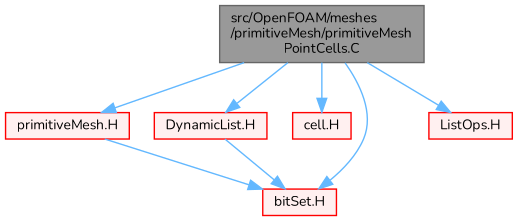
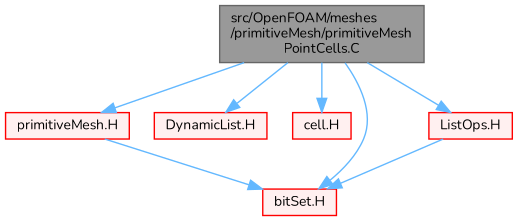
edge "DynamicList.H" -> "bitSet.H": now "ListOps.H" -> "bitSet.H"
